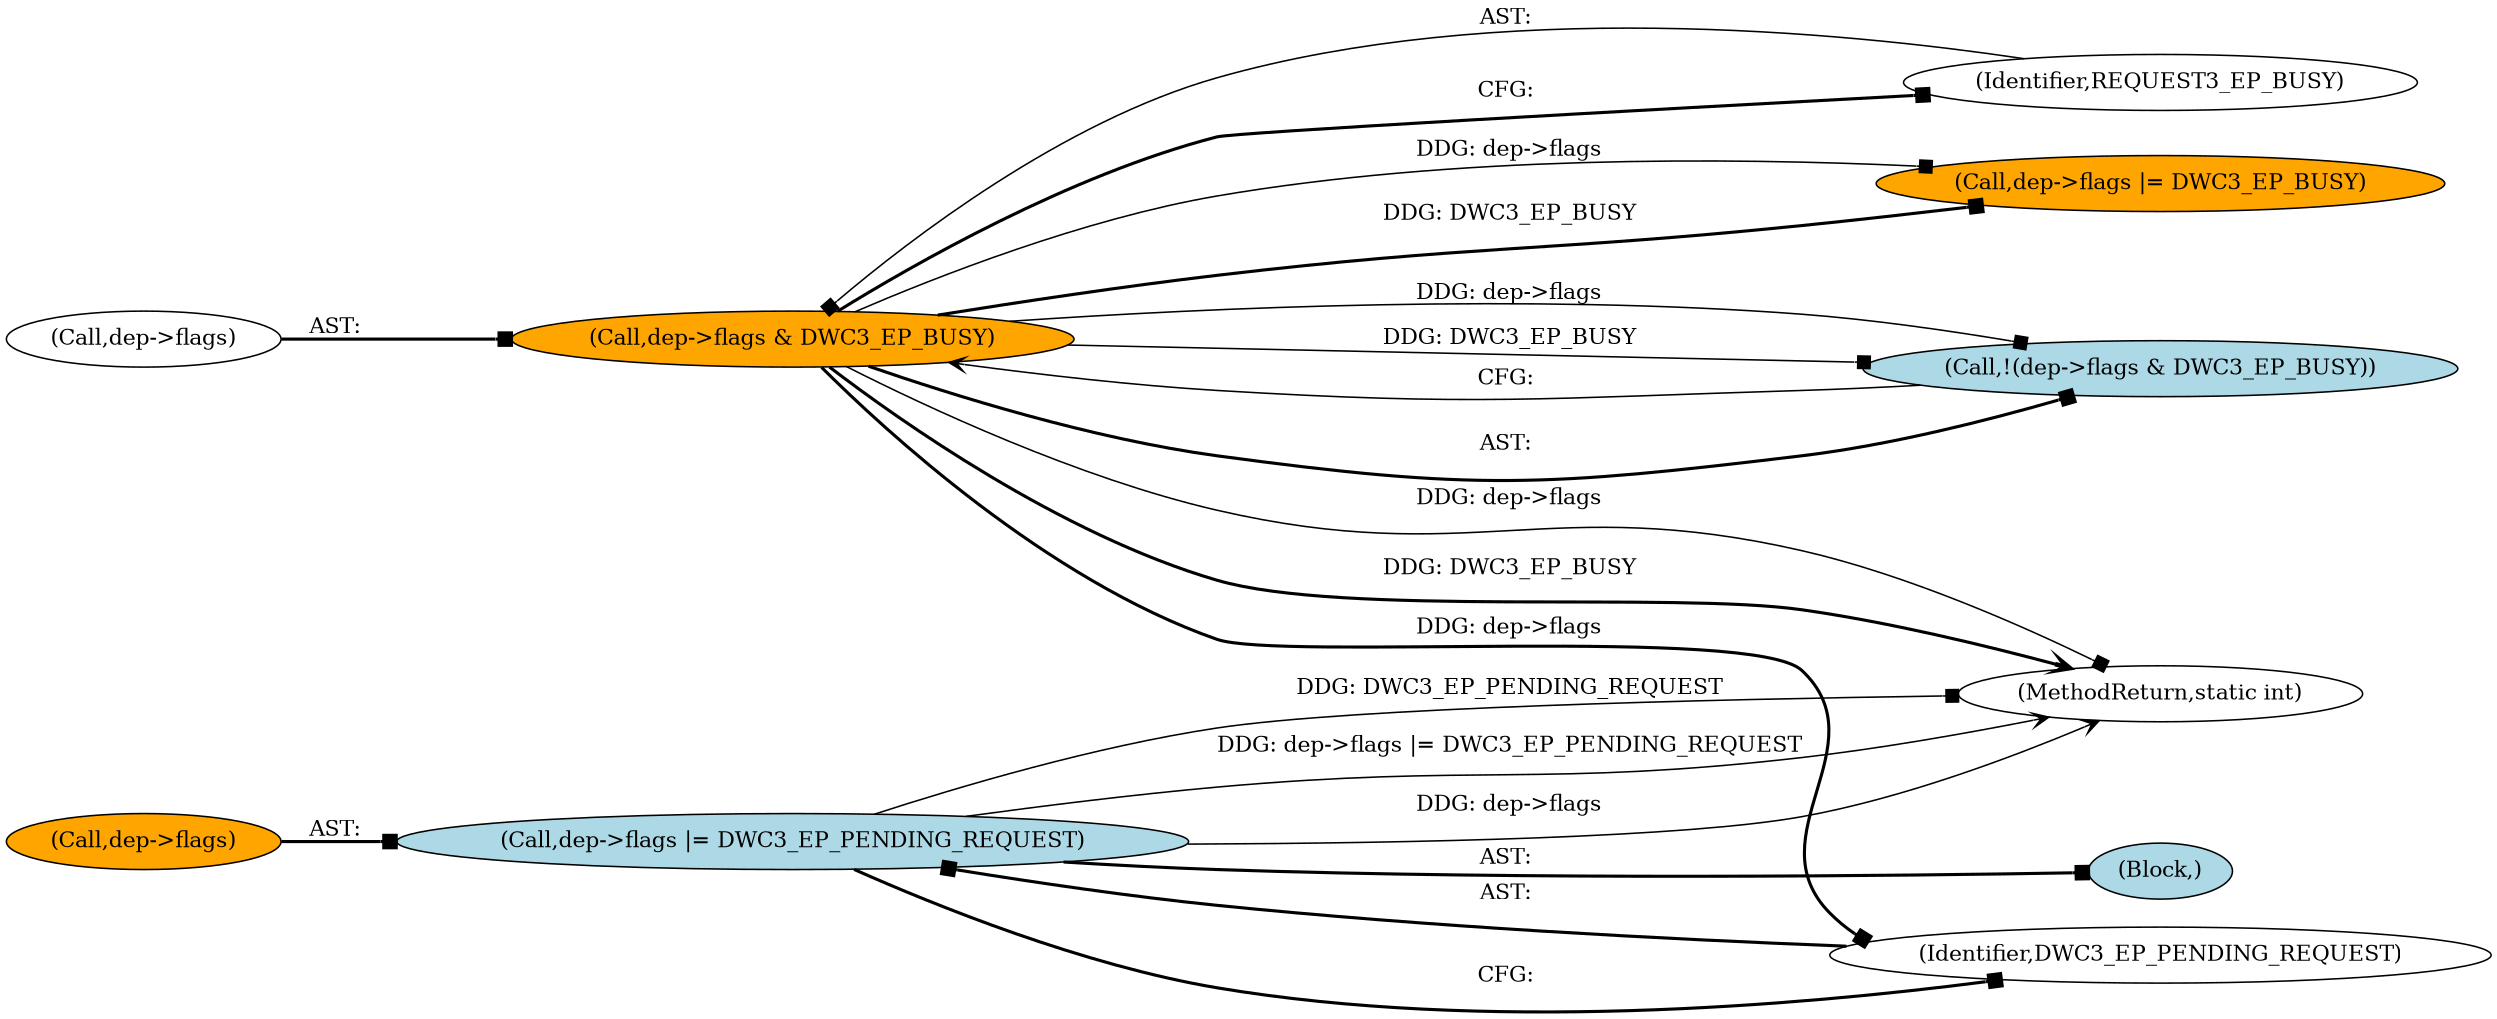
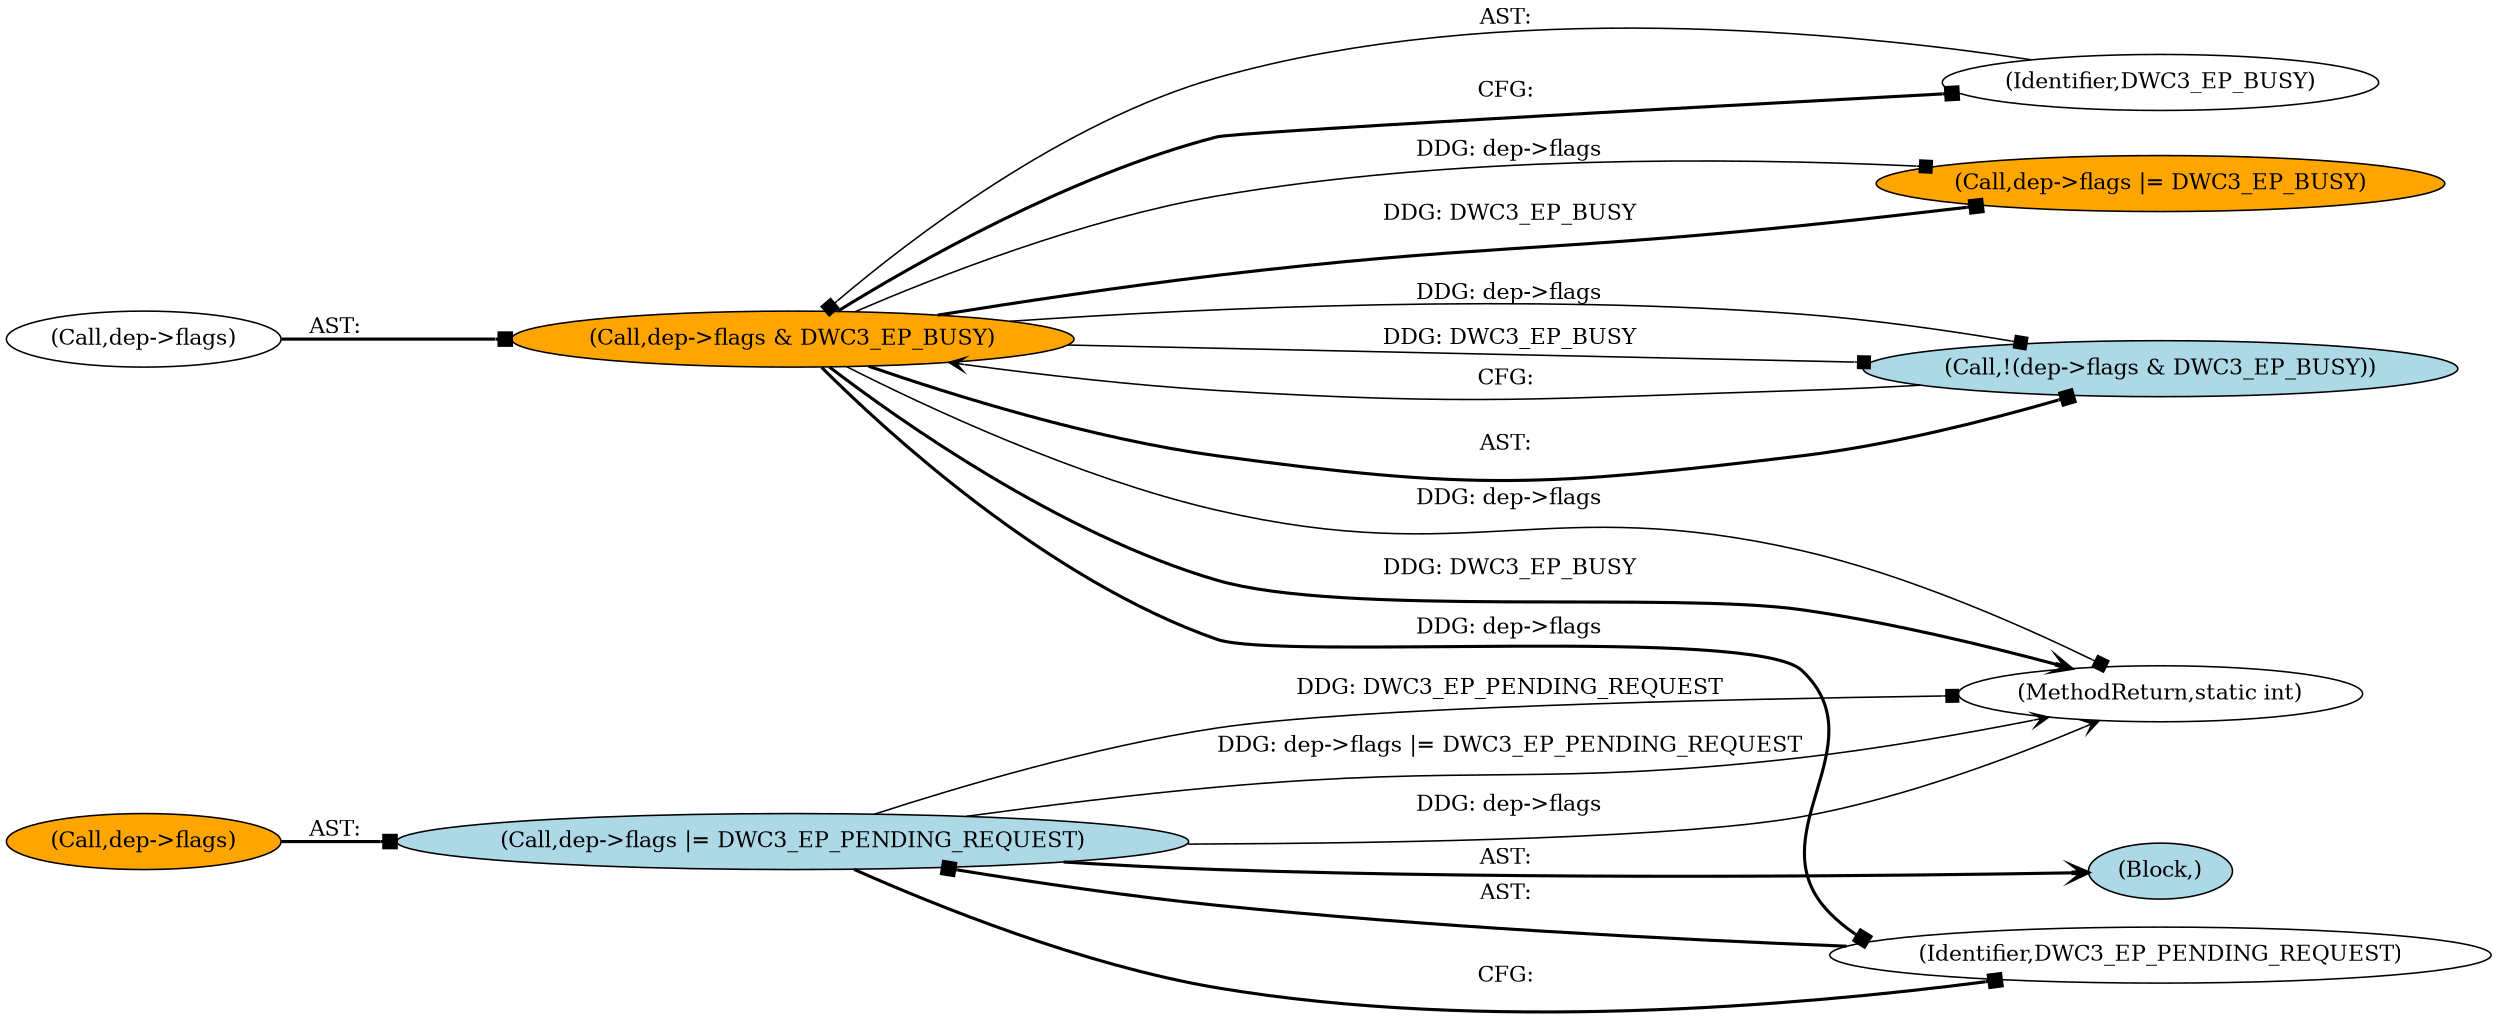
node "(Identifier,REQUEST3_EP_BUSY)": label "(Identifier,REQUEST3_EP_BUSY)" -> "(Identifier,DWC3_EP_BUSY)"
edge "(Call,dep->flags |= DWC3_EP_PENDING_REQUEST)" -> "(Block,)": arrowhead box -> vee
